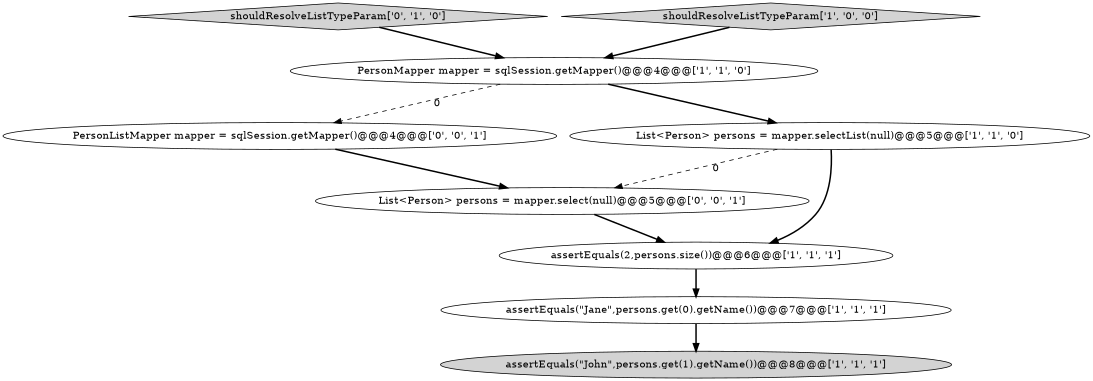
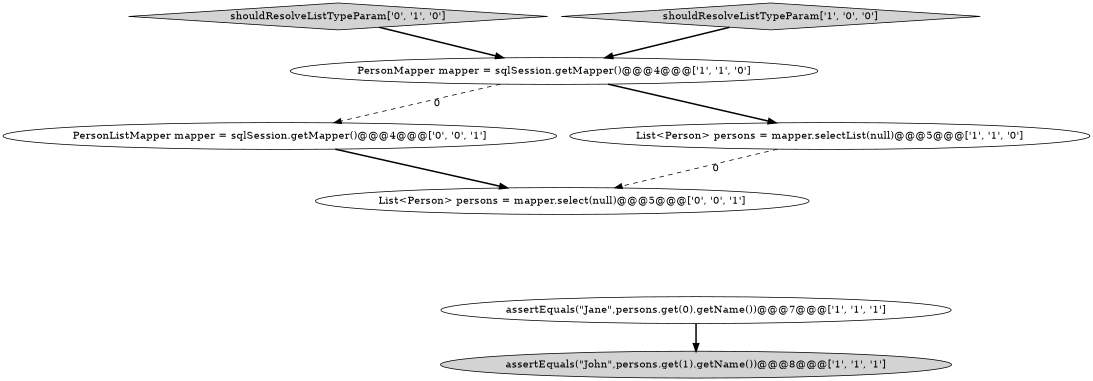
node "assertEquals(2,persons.size())@@@6@@@['1', '1', '1']": removed
